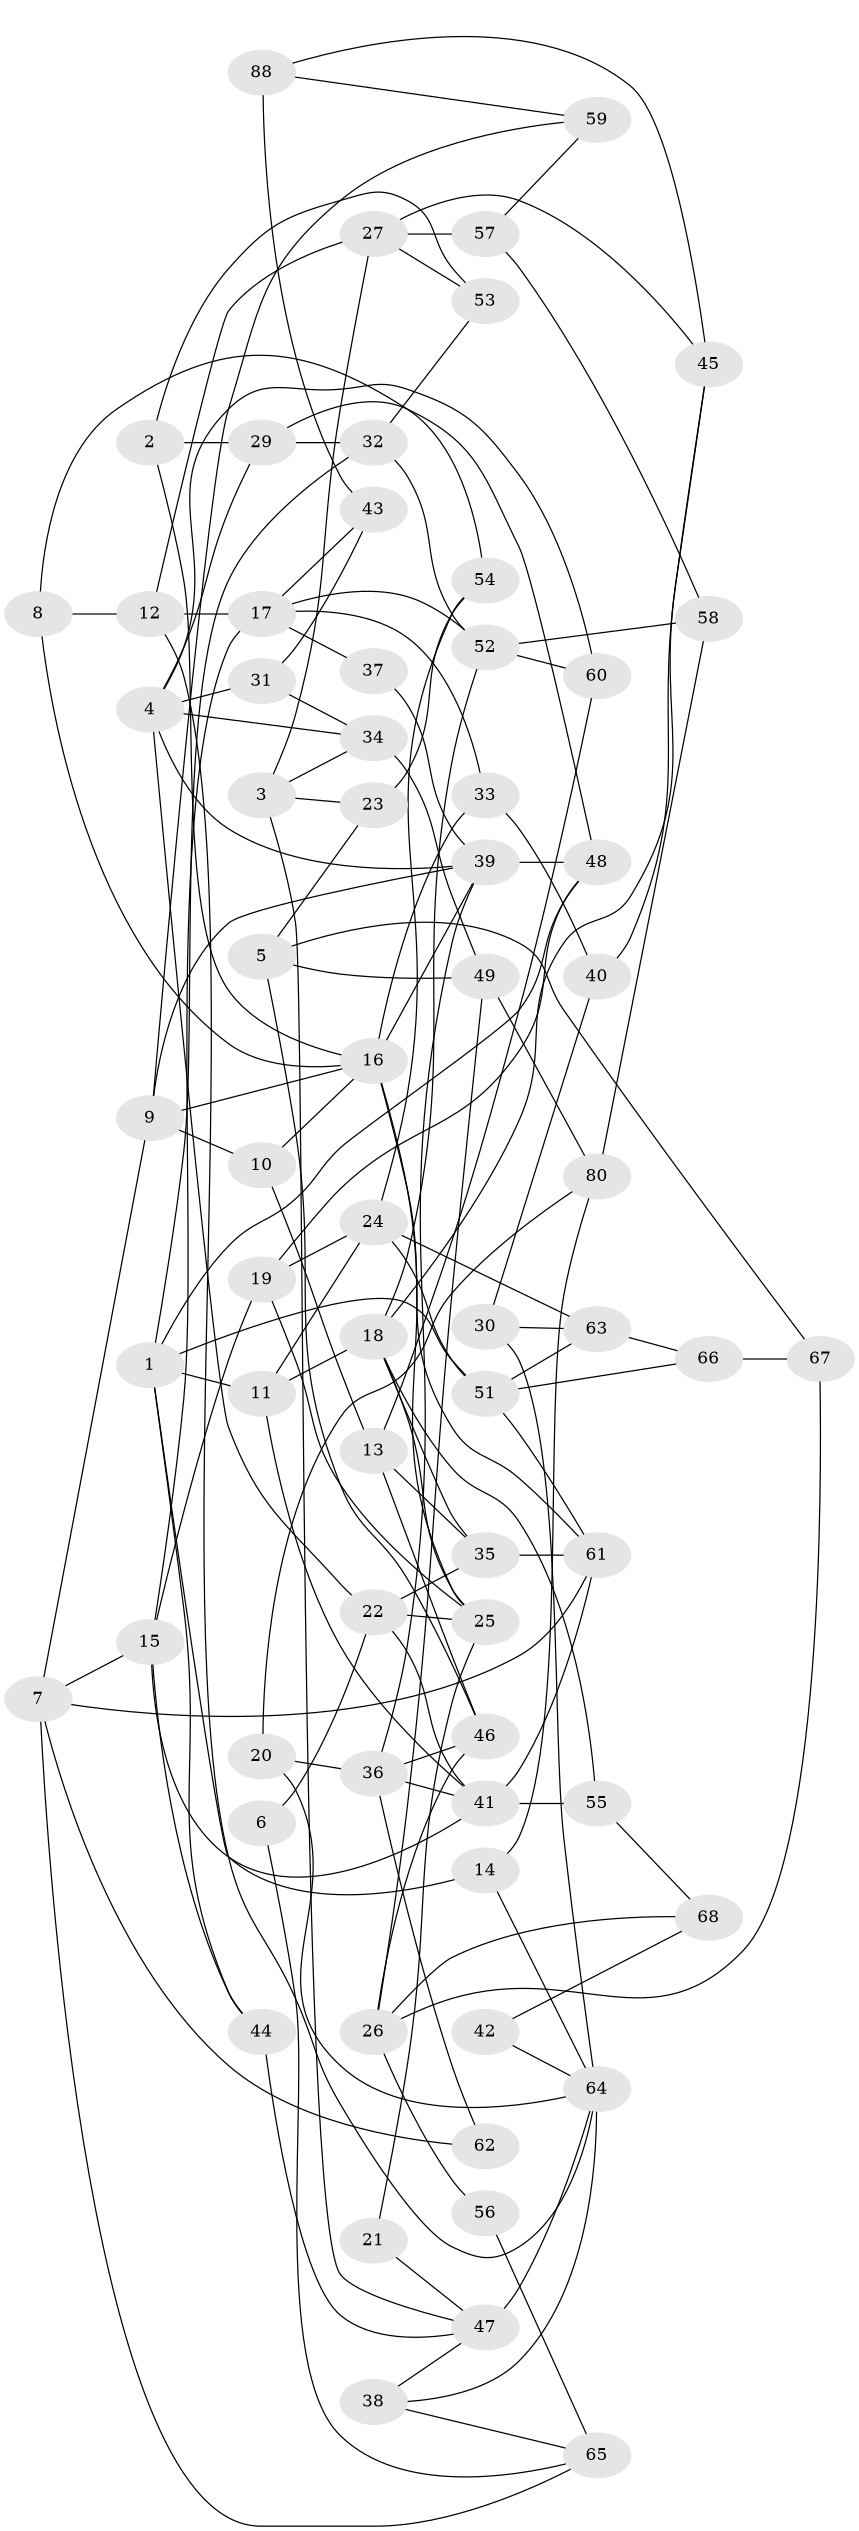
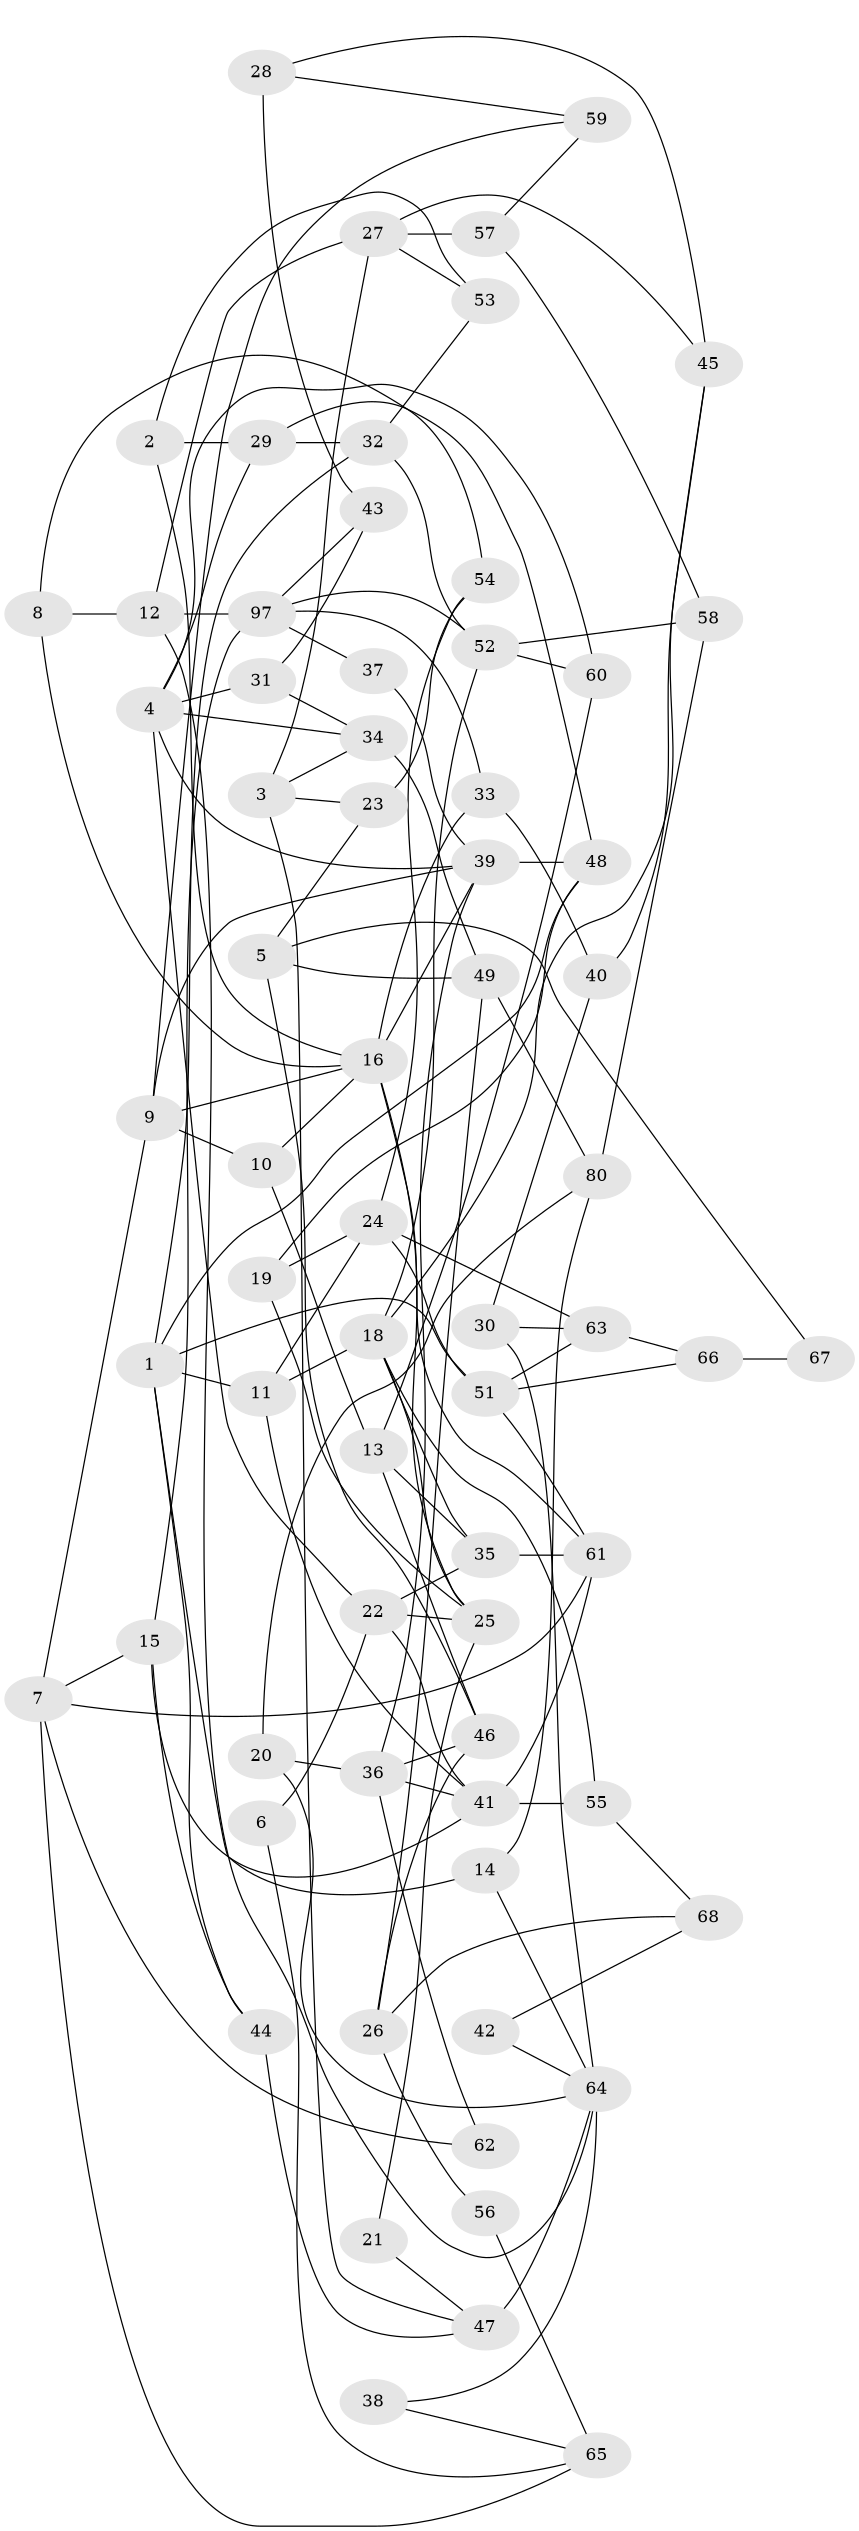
node "88": label "88" -> "28"
node "17": label "17" -> "97"
edge "19" -- "15": removed
edge "67" -- "26": removed
edge "47" -- "38": removed
